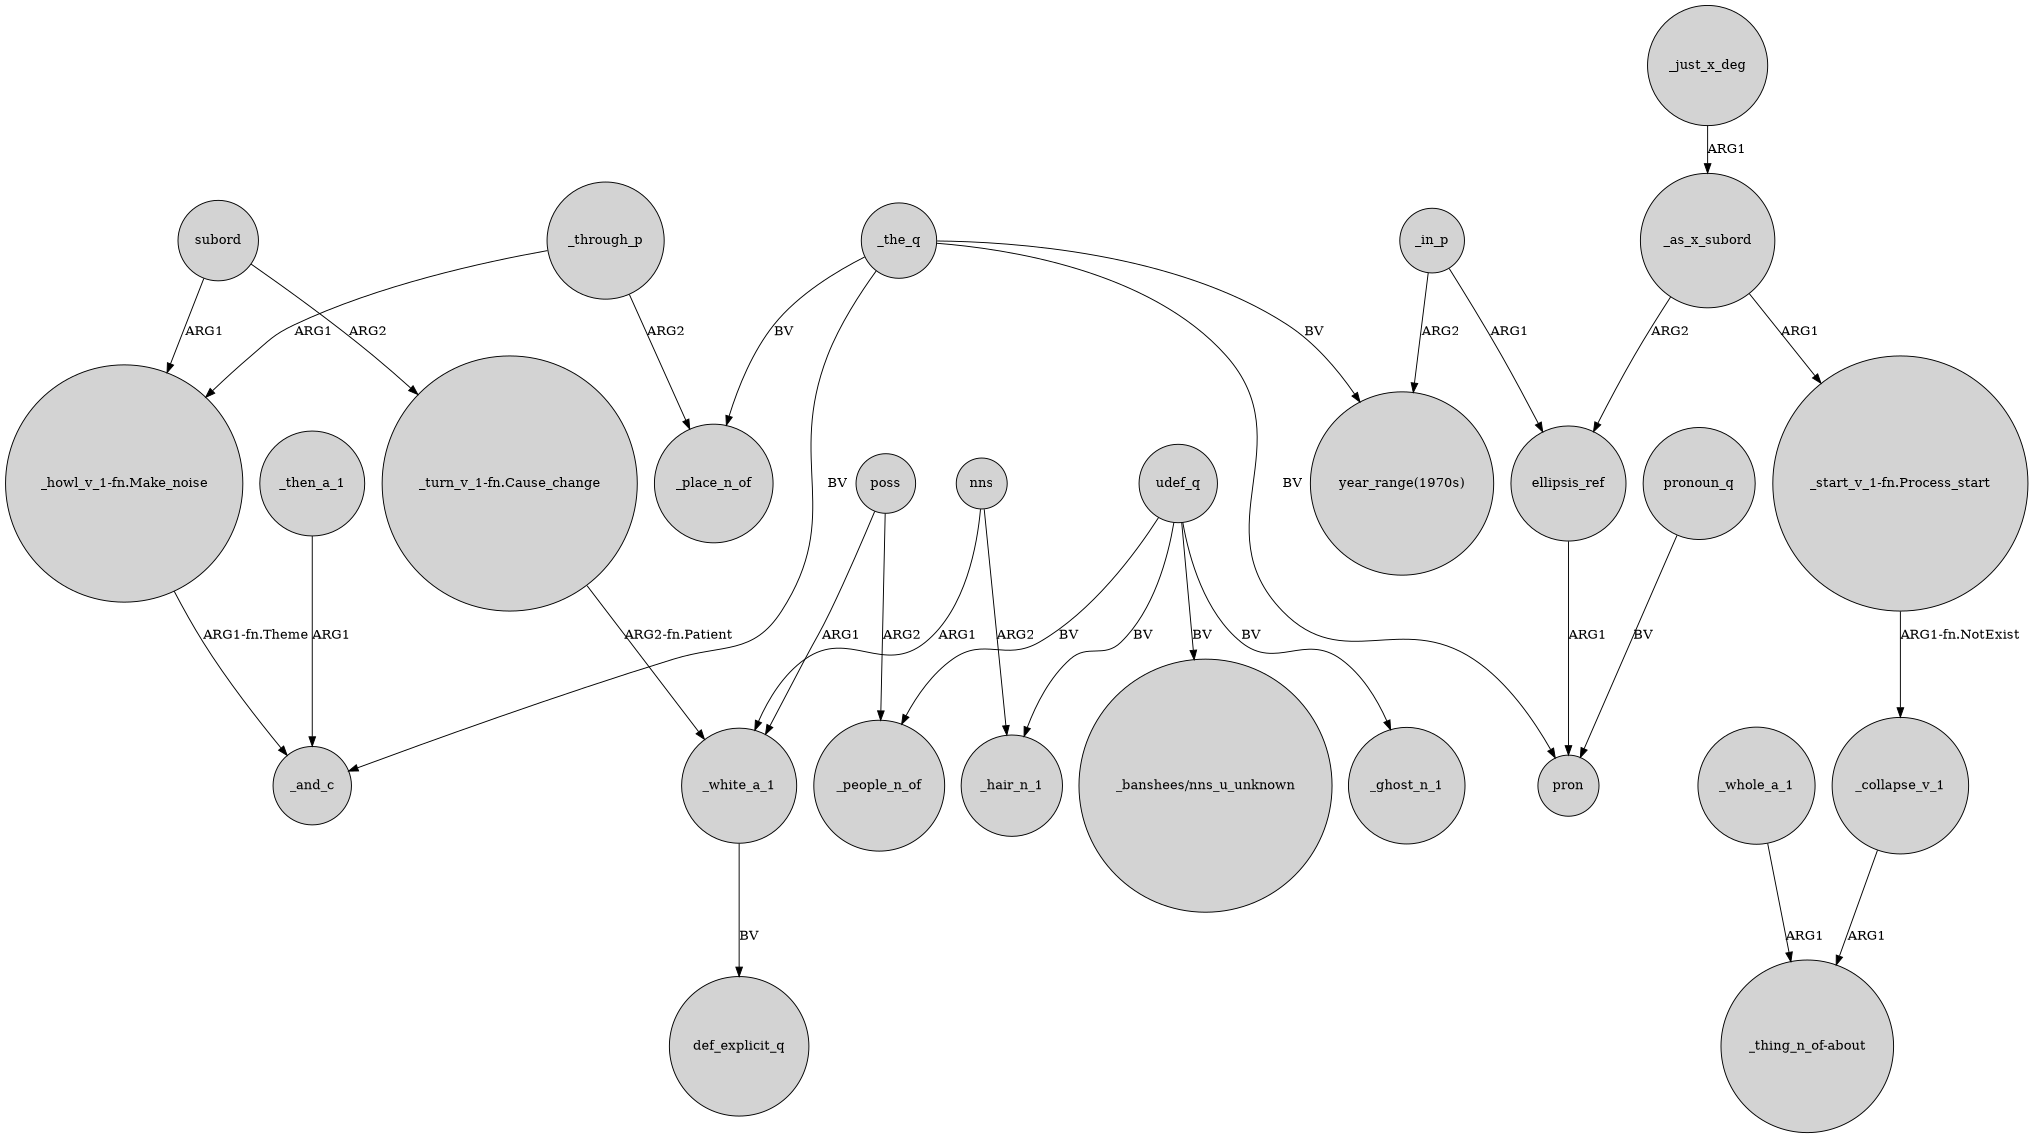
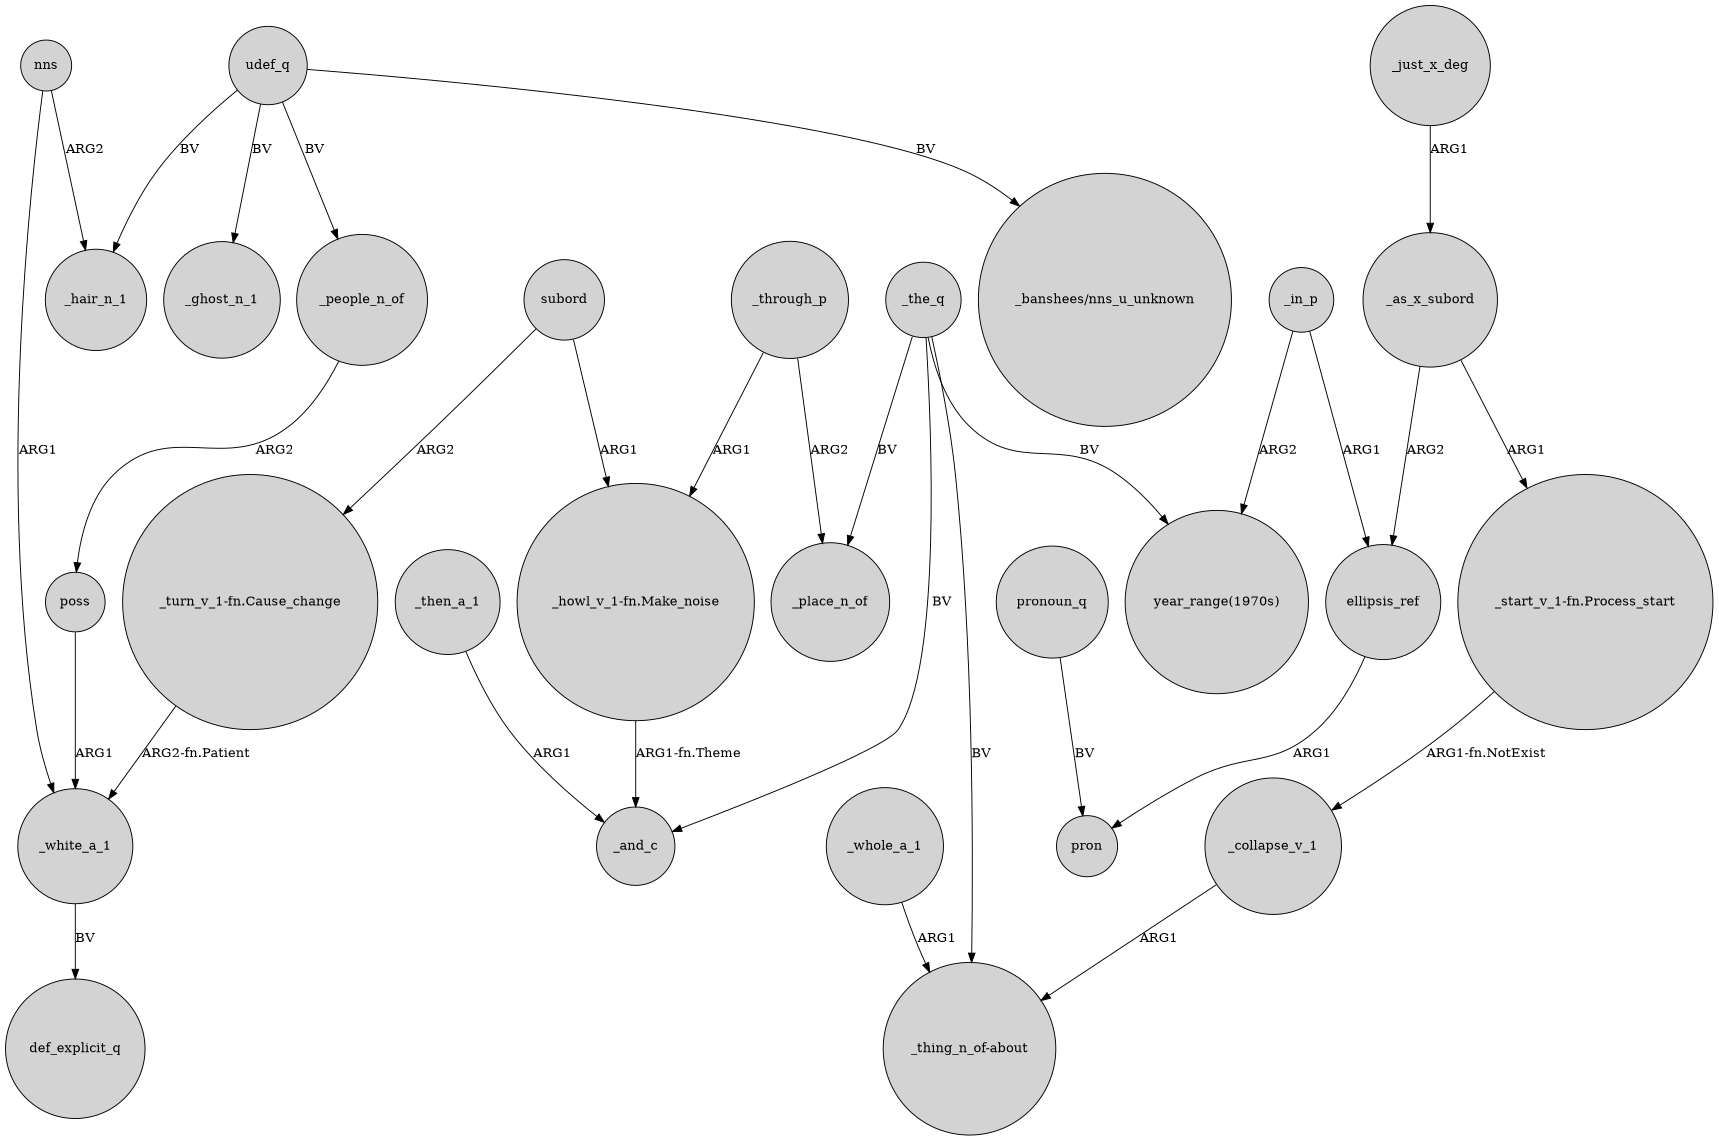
edge "_the_q" -> "pron": now "_the_q" -> "_thing_n_of-about"
edge "poss" -> "_people_n_of": reversed
